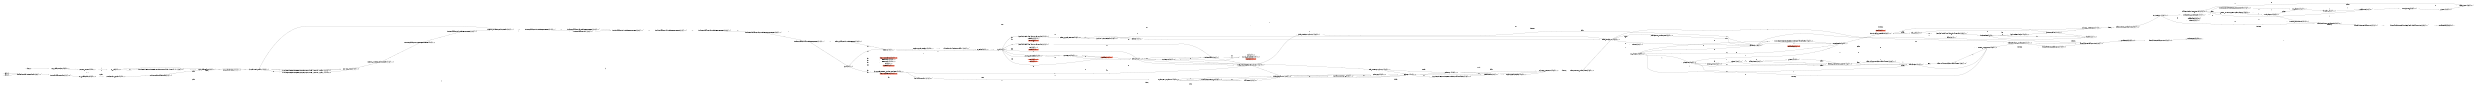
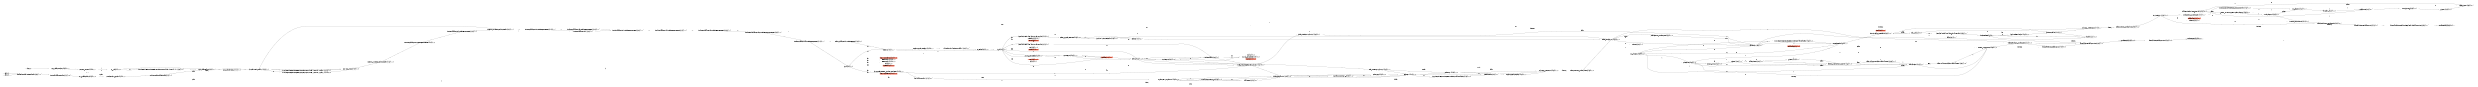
node "BooleanClause clause@@@79@@@['0', '0', '1']": fillcolor lightgray -> tomato
node "qf@@@27@@@['0', '0', '1']": fillcolor tomato -> white
